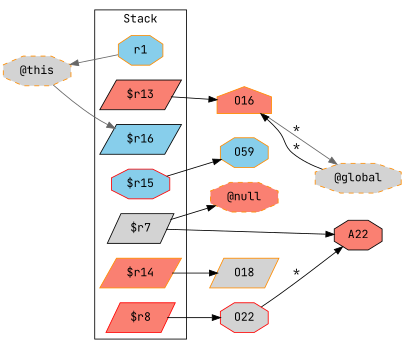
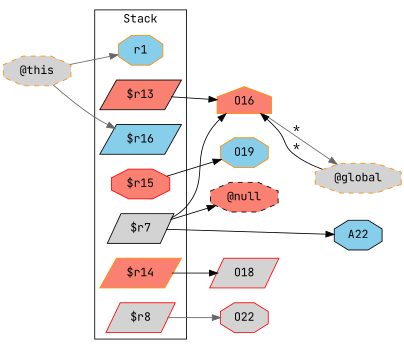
edge "r1" -> "@this": reversed
node "O59": label "O59" -> "O19"
edge "$r7" -> "O16": added
node "$r15": fillcolor skyblue -> salmon
node "@null": color darkorange -> black
node "A22": fillcolor salmon -> skyblue
node "O18": color darkorange -> red
edge "O22" -> "A22": removed, label "*"
node "$r8": fillcolor salmon -> lightgrey
edge "$r8" -> "O22": color black -> gray40
